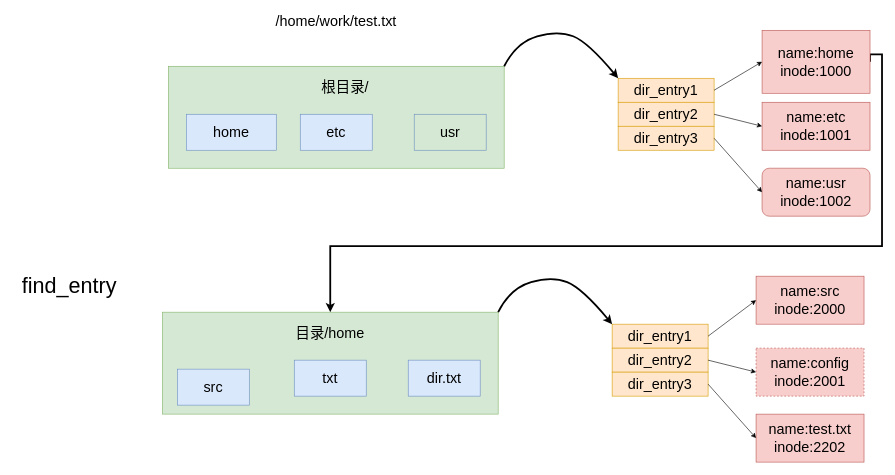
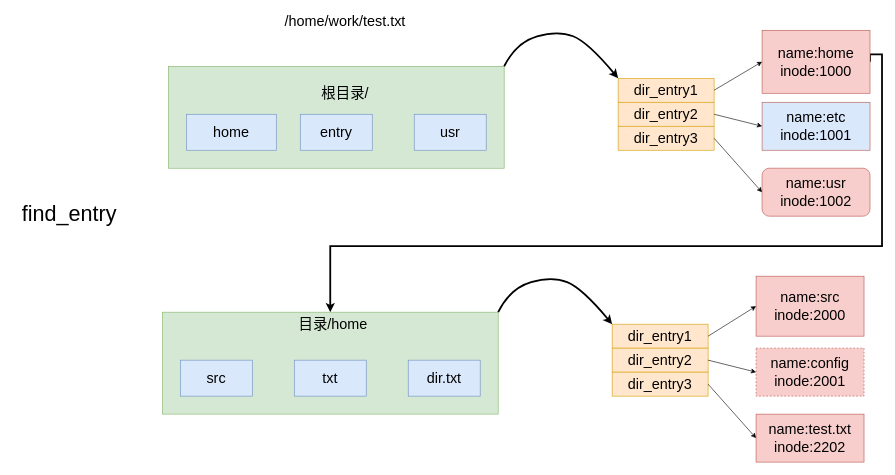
node "/home/work/test.txt": moved (336, 21) -> (345, 21)
node "根目录/": moved (345, 87) -> (345, 93)
node "name:etc inode:1001": fillcolor #f8cecc -> #dae8fc
node "etc": label "etc" -> "entry"
node "usr": fillcolor #d5e8d4 -> #dae8fc
node "find_entry": moved (69, 285) -> (69, 213)
node "name:src inode:2000": size 108x48 -> 108x60
node "目录/home": moved (330, 333) -> (333, 324)
node "src": moved (213, 387) -> (216, 378)
